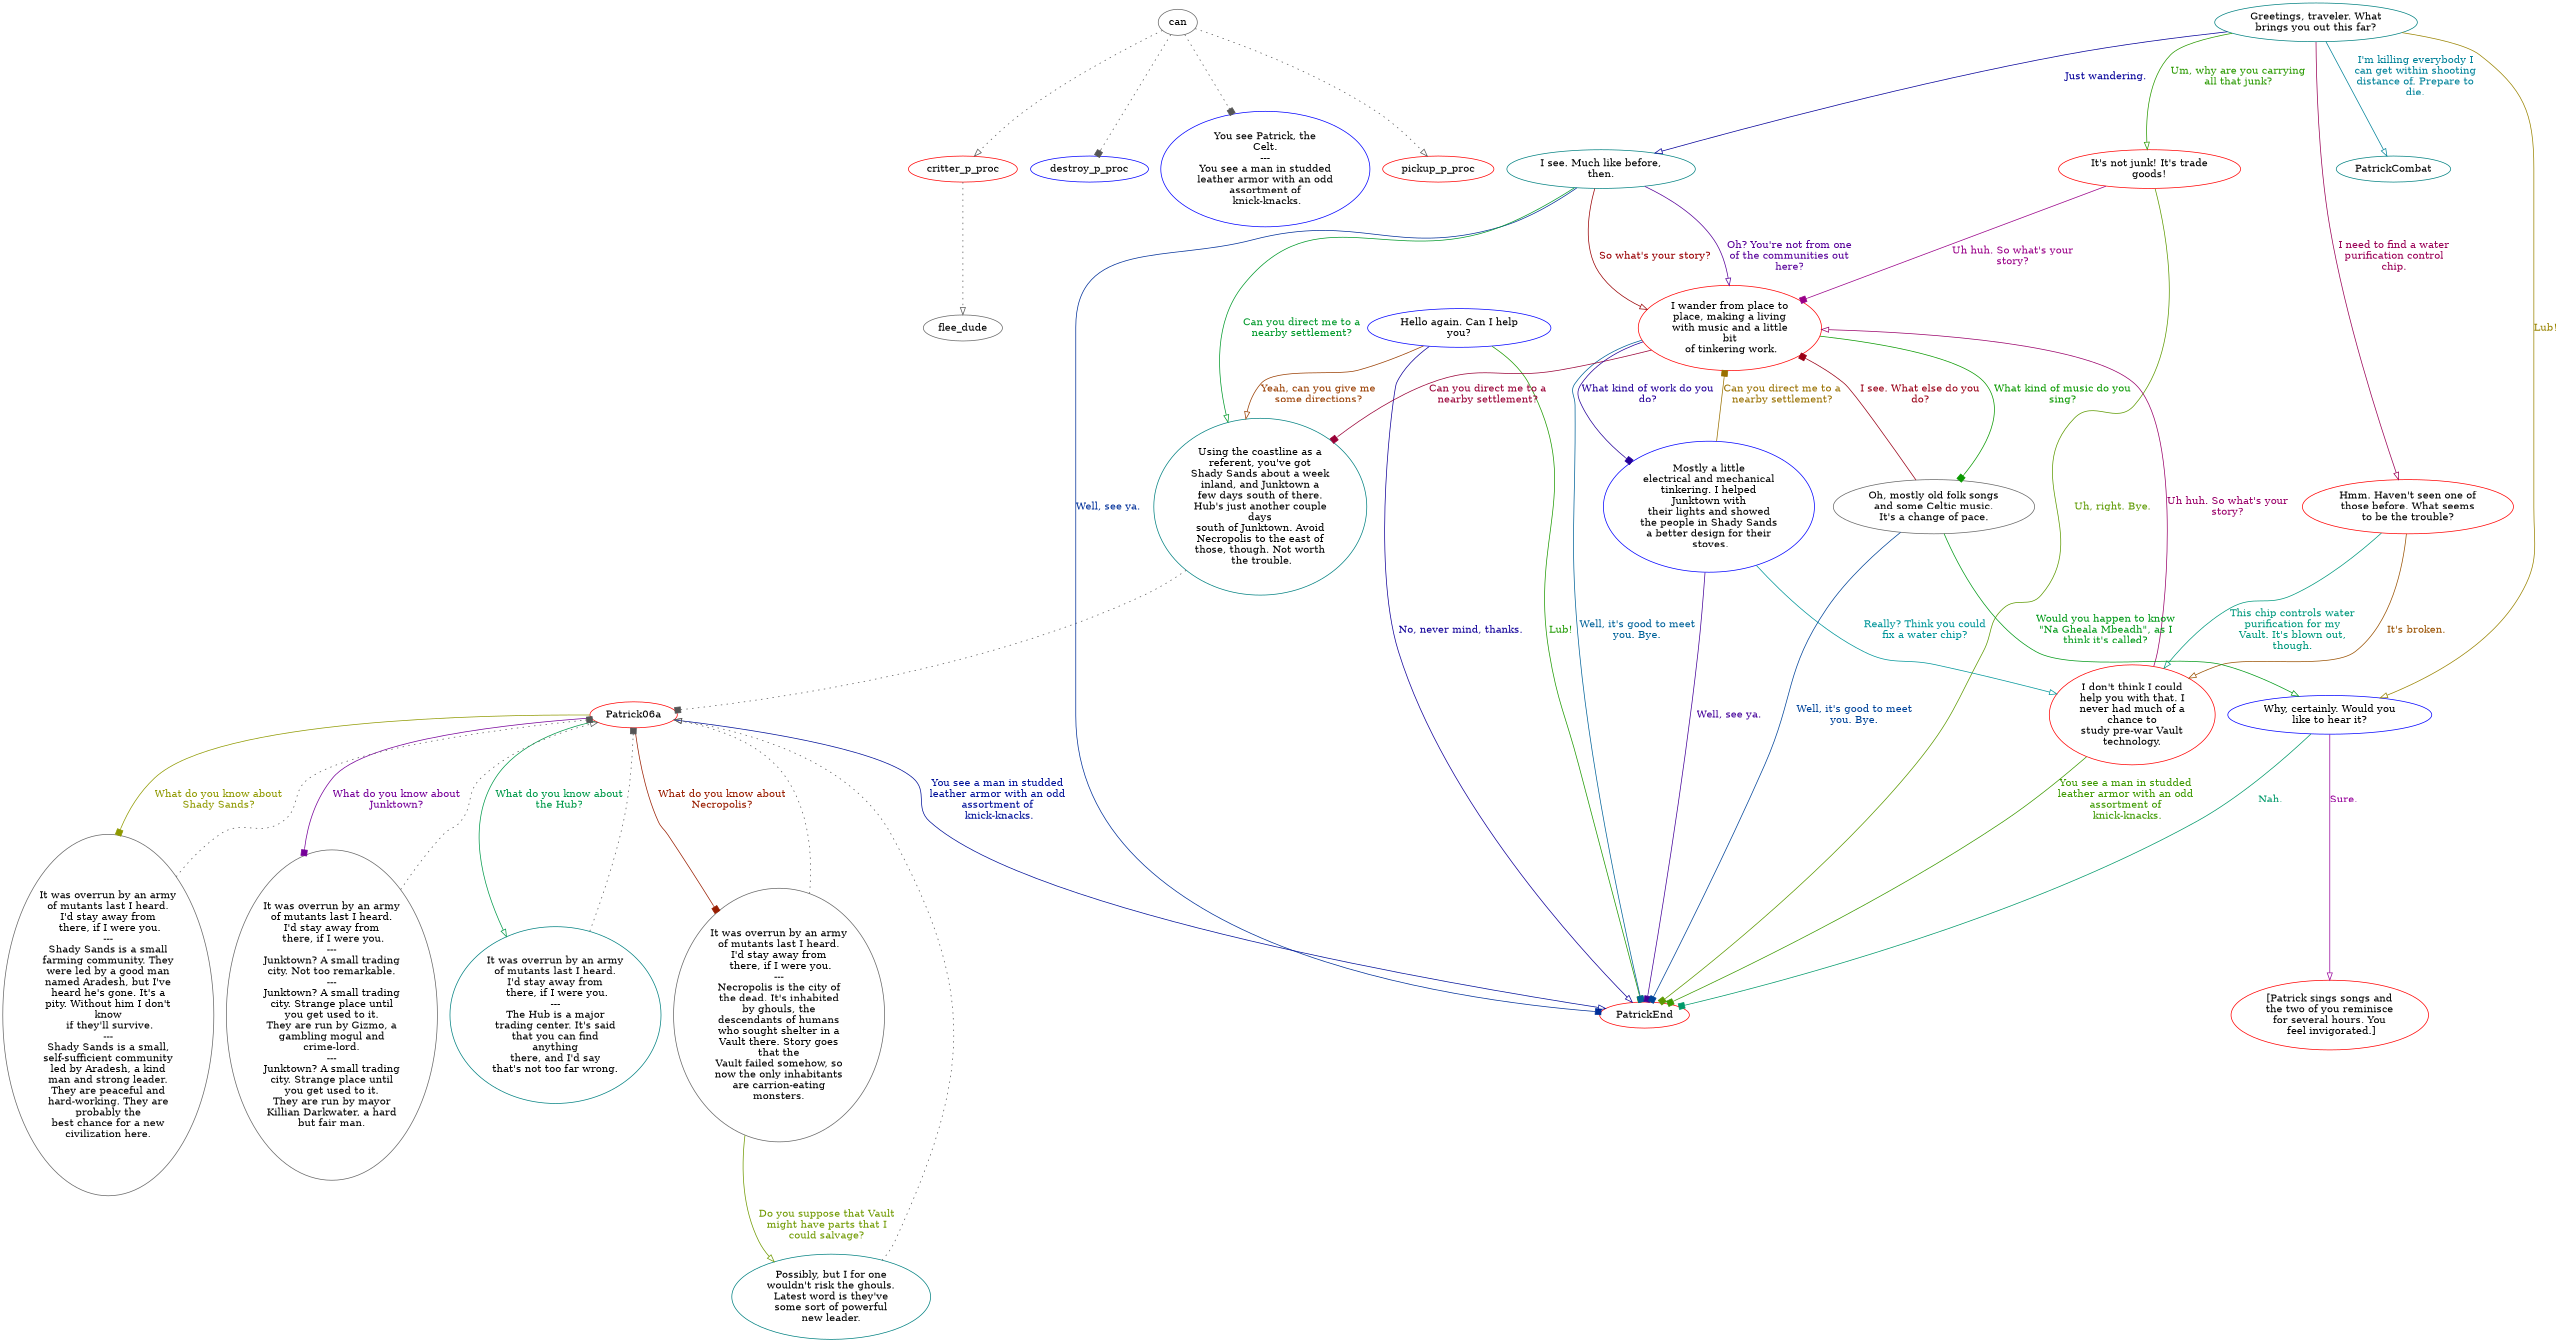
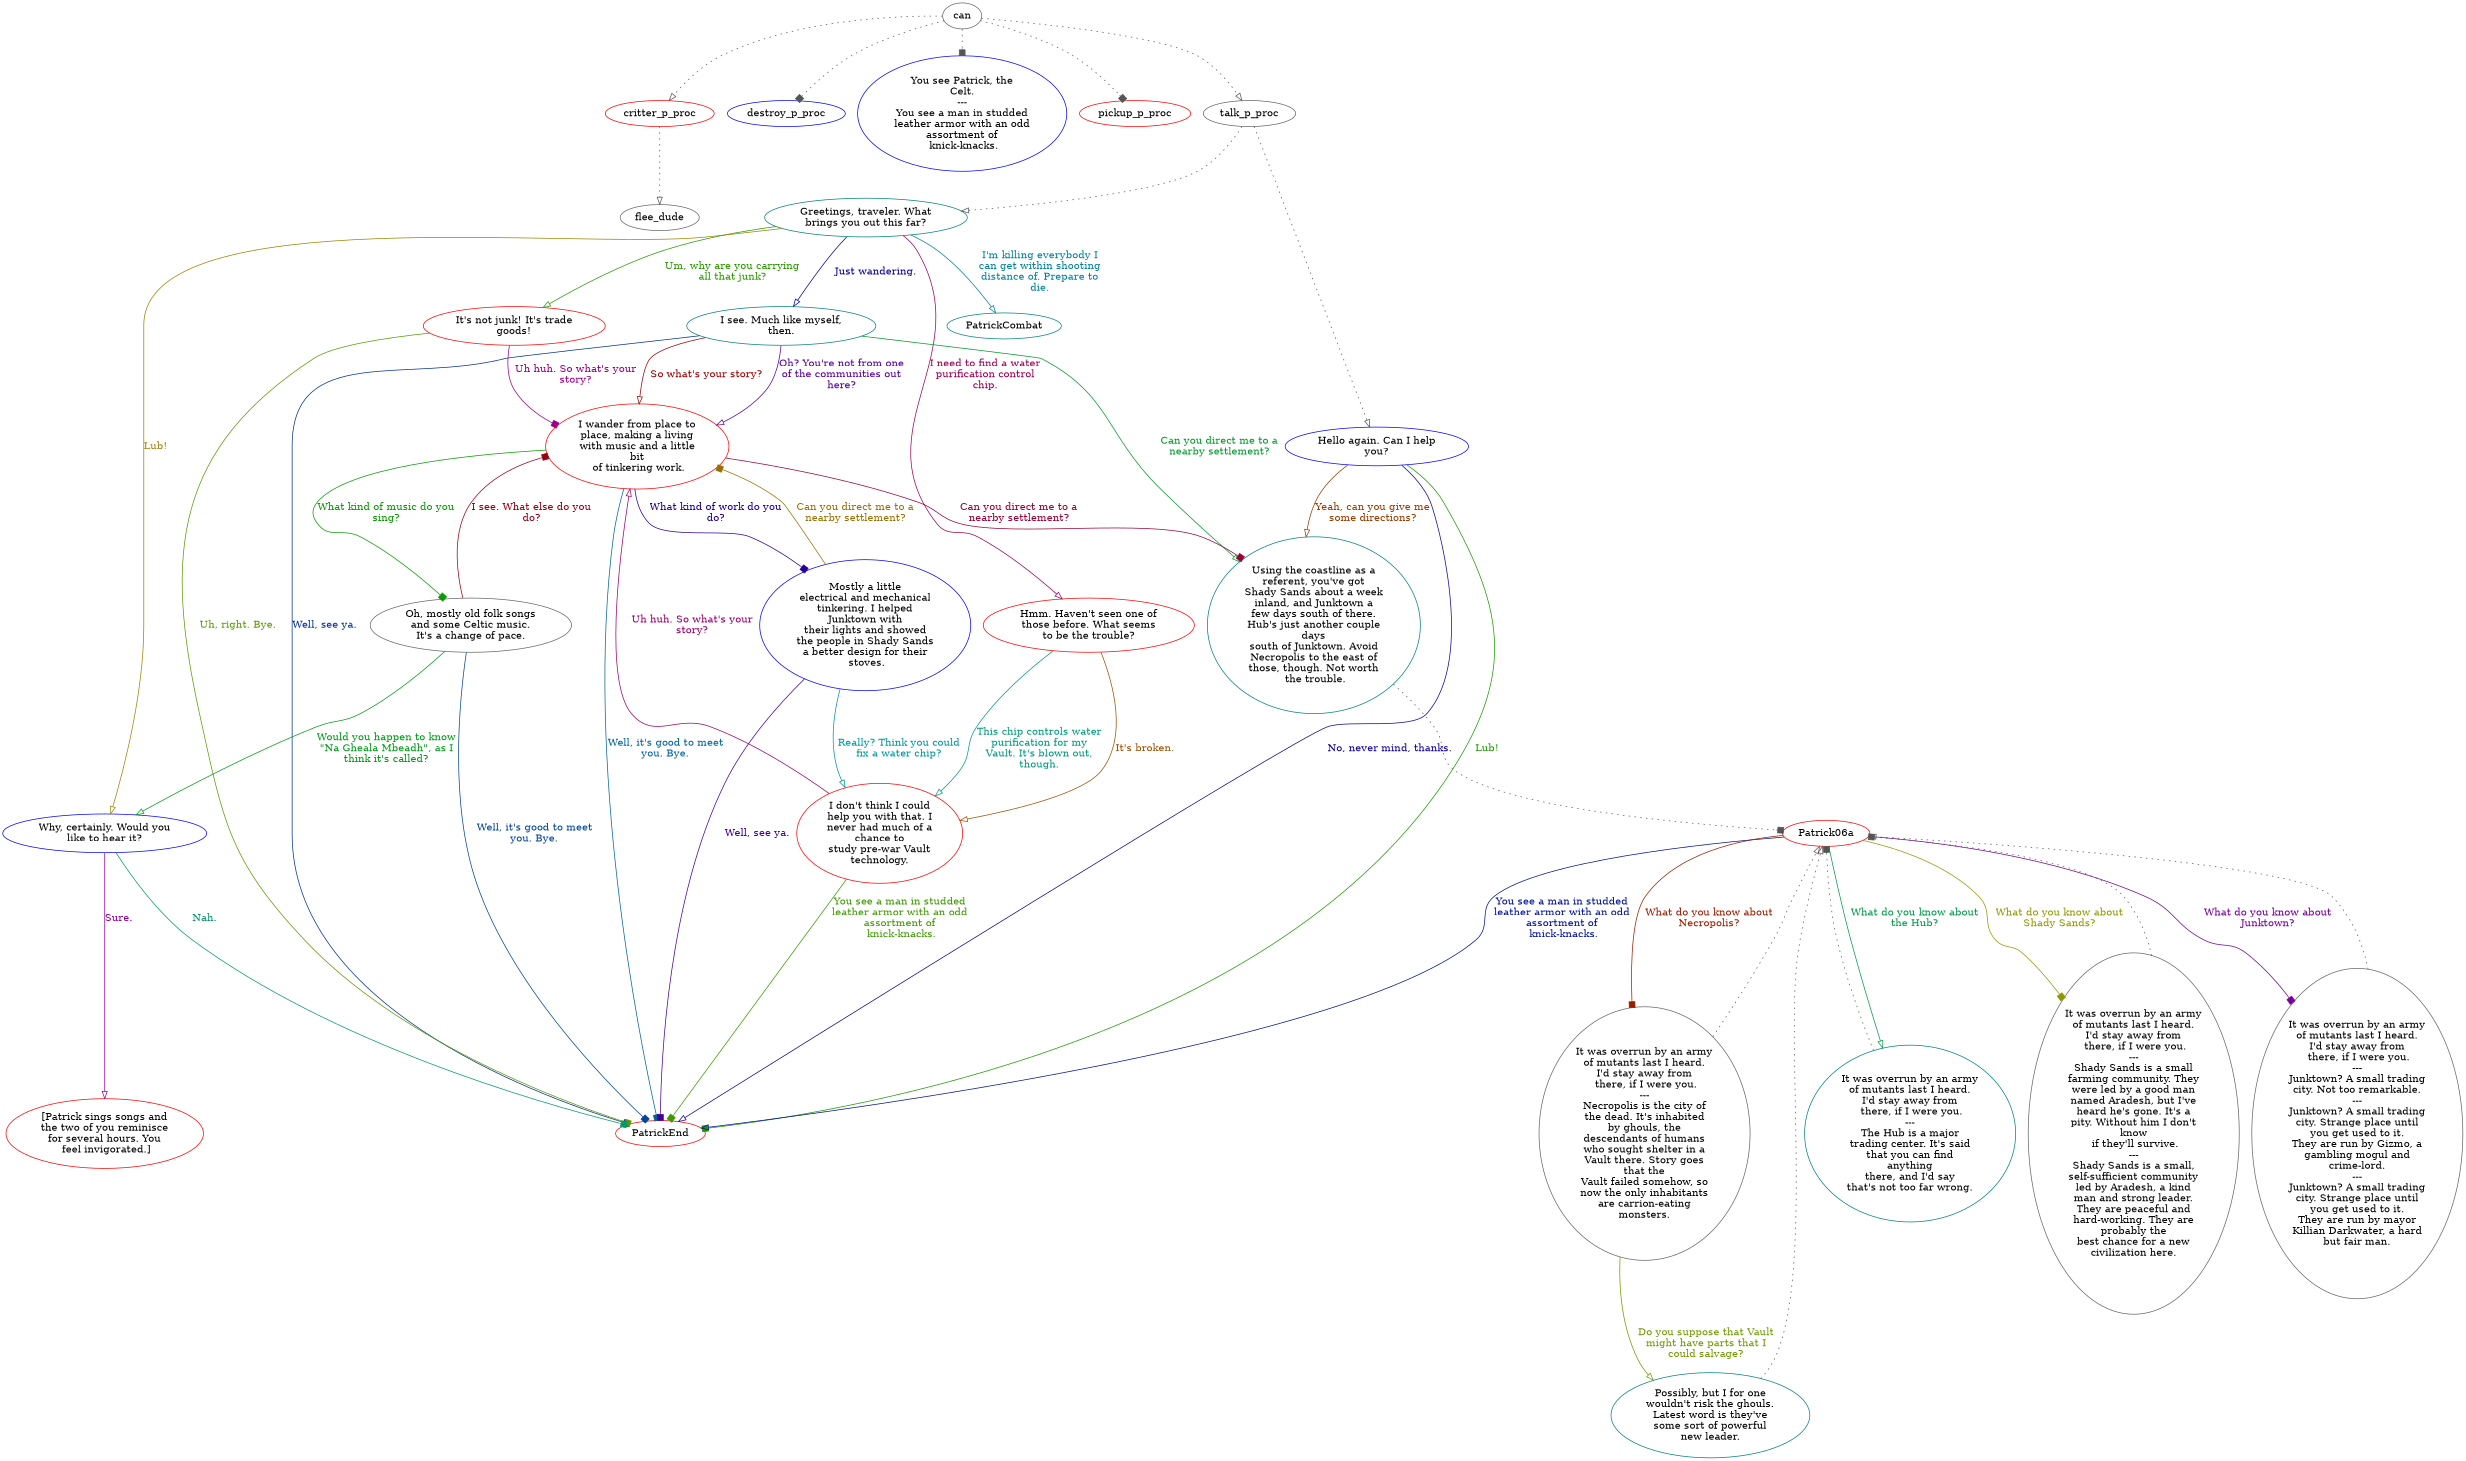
edge "can" -> "pickup_p_proc": arrowhead onormal -> box
node "talk_p_proc": added
node "I see. Much like before, then.": label "I see. Much like before, then." -> "I see. Much like myself, then."
